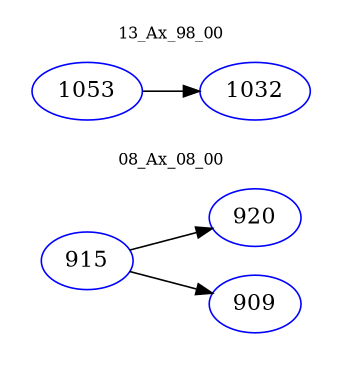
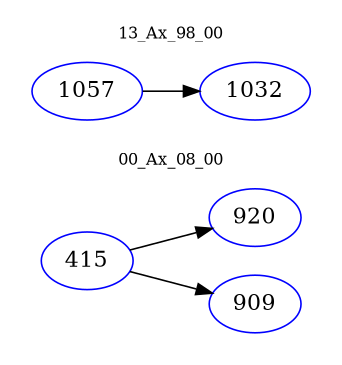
node "1053": label "1053" -> "1057"
cluster "08_Ax_08_00": label "08_Ax_08_00" -> "00_Ax_08_00"
node "915": label "915" -> "415"
